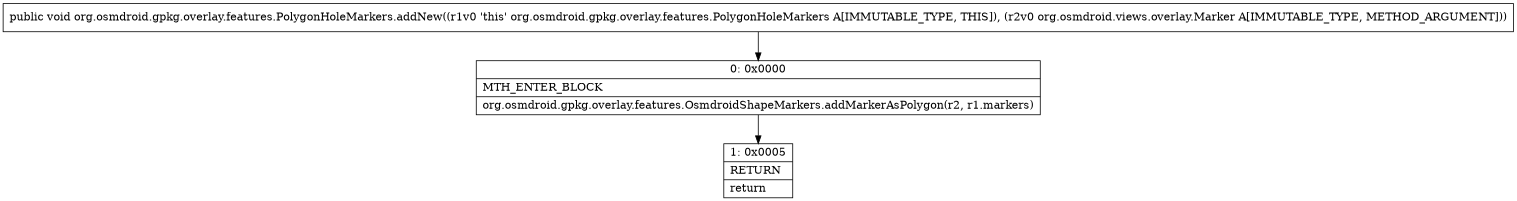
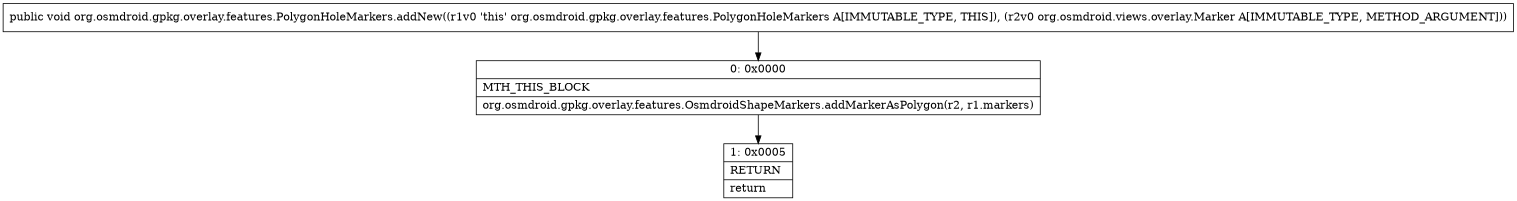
node "0: 0x0000": text "MTH_ENTER_BLOCK" -> "MTH_THIS_BLOCK"
